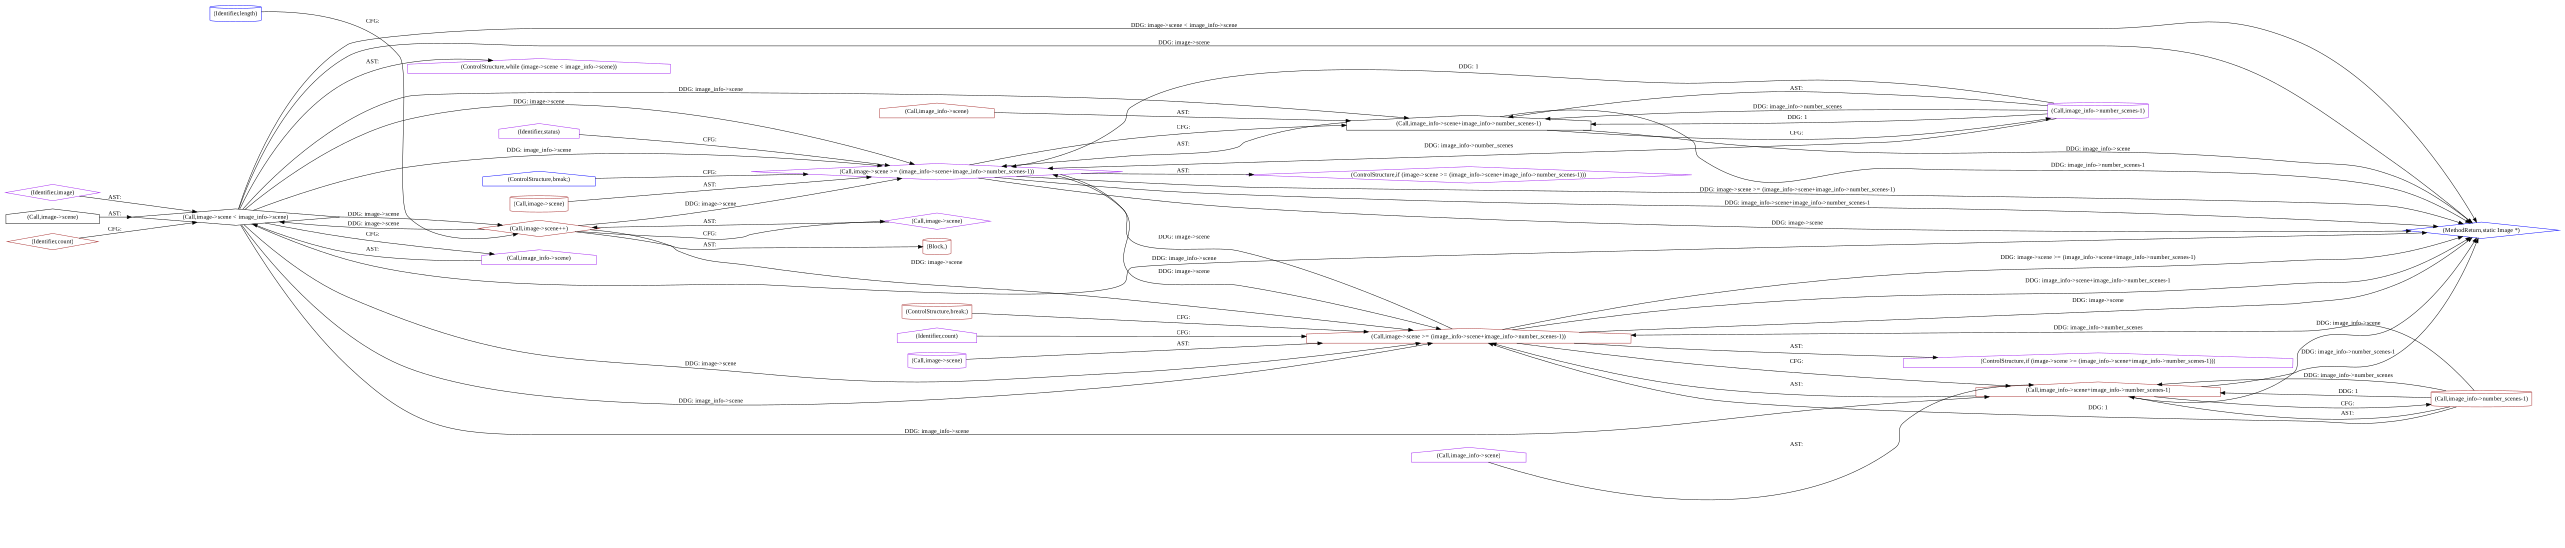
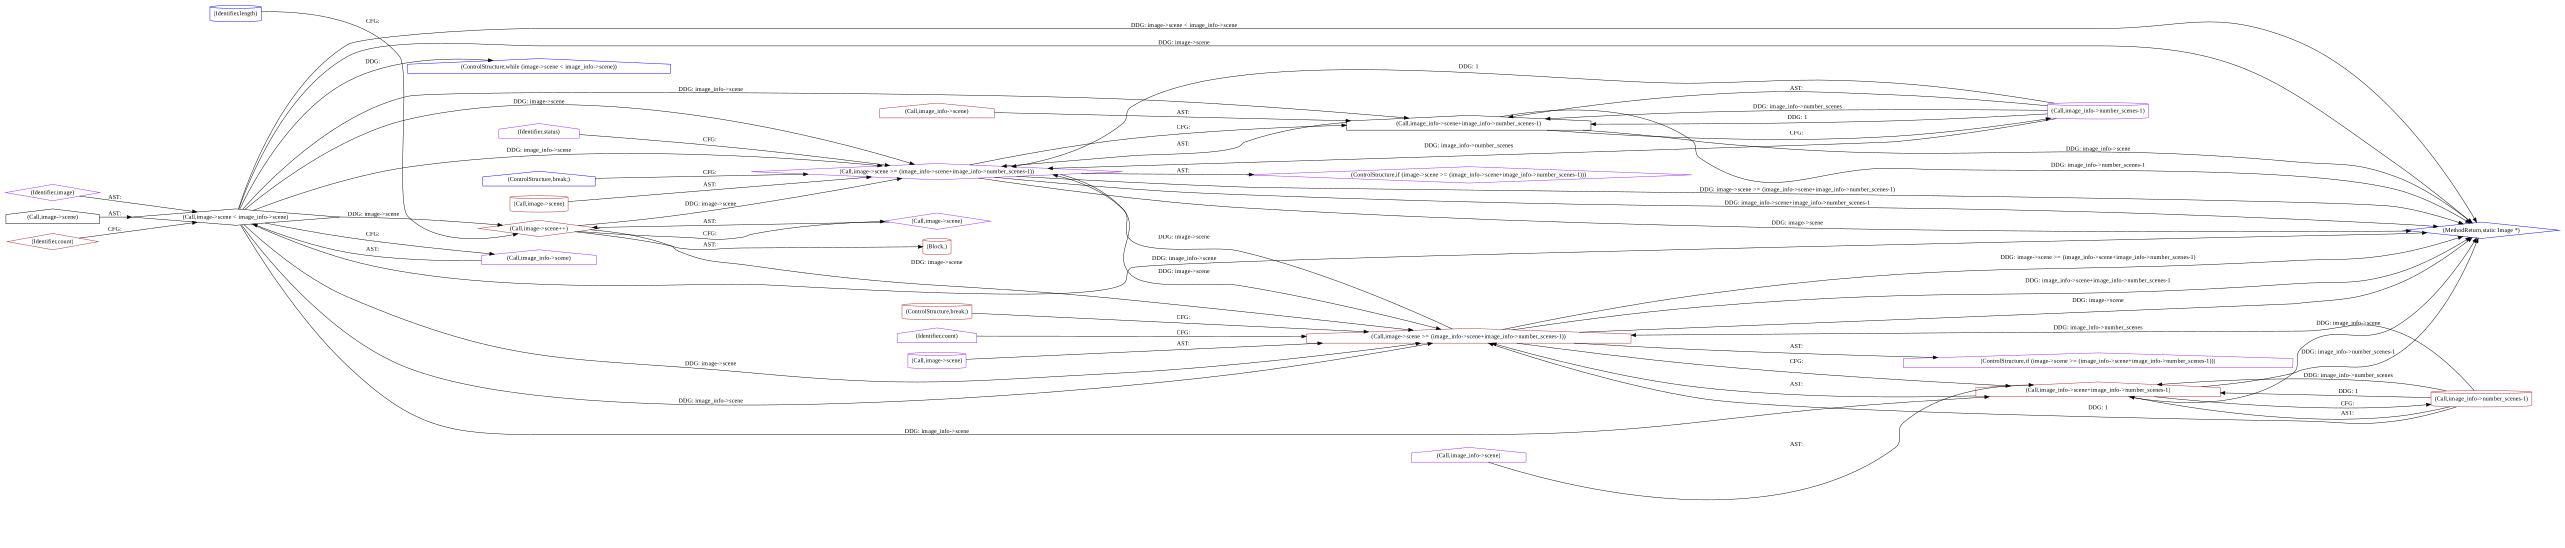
edge "(Call,image->scene < image_info->scene)" -> "(ControlStructure,while (image->scene < image_info->scene))": label "AST: " -> "DDG: "
node "(ControlStructure,while (image->scene < image_info->scene))": color purple -> blue
edge "(Call,image->scene++)" -> "(Call,image->scene < image_info->scene)": removed, label "DDG: image->scene"
